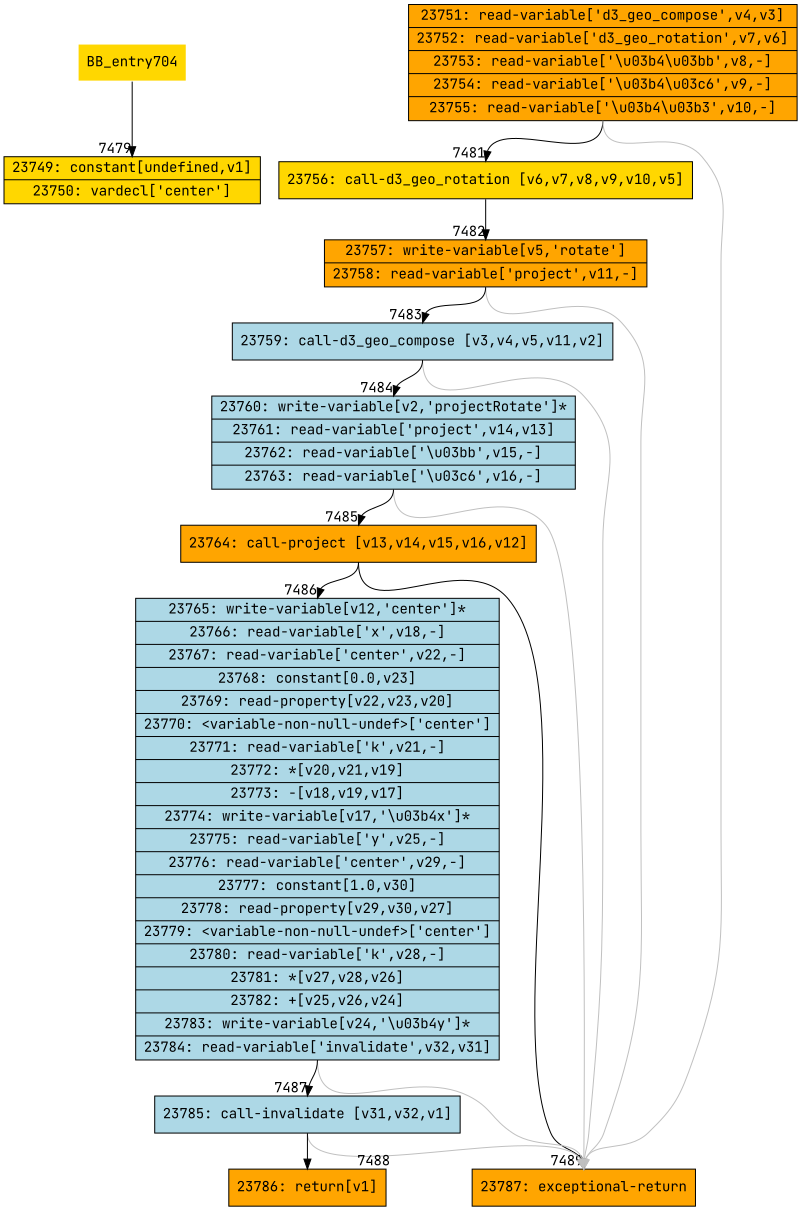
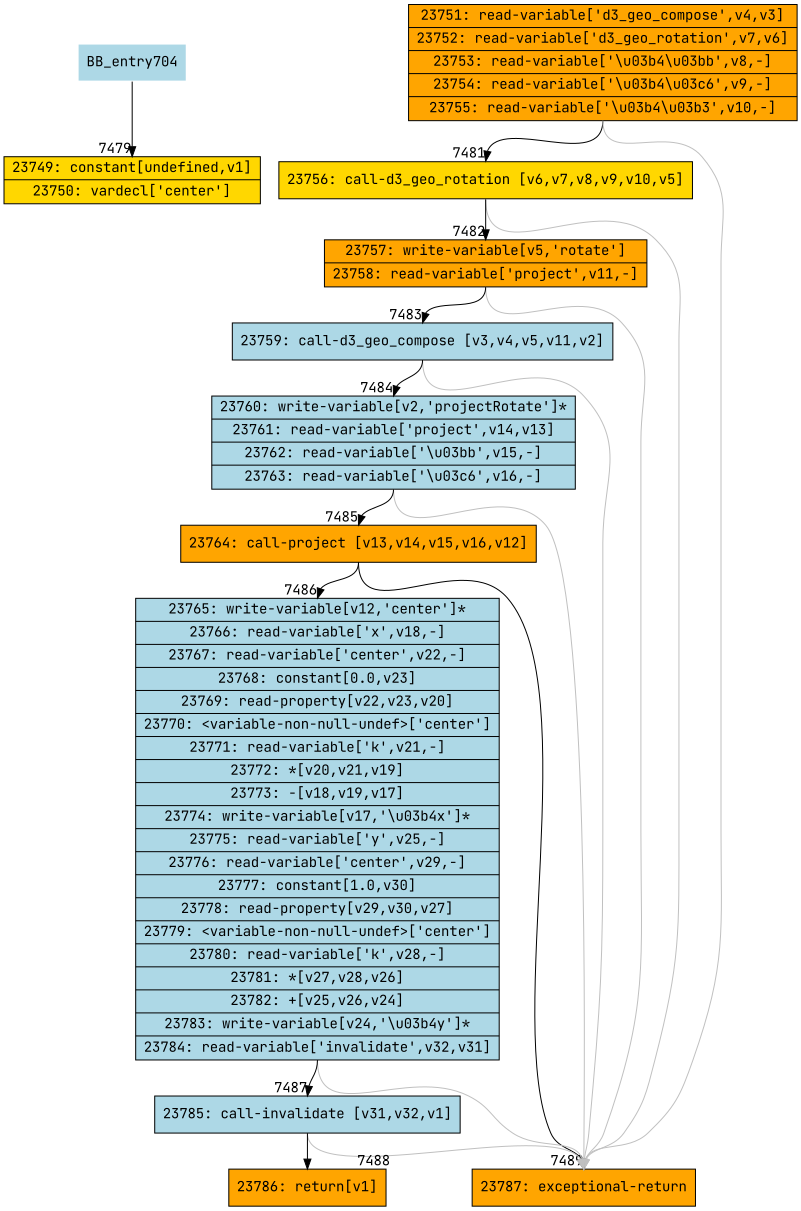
node "BB_entry704": fillcolor gold -> lightblue
edge "23756: call-d3_geo_rotation [v6,v7,v8,v9,v10,v5]" -> "23787: exceptional-return": added
